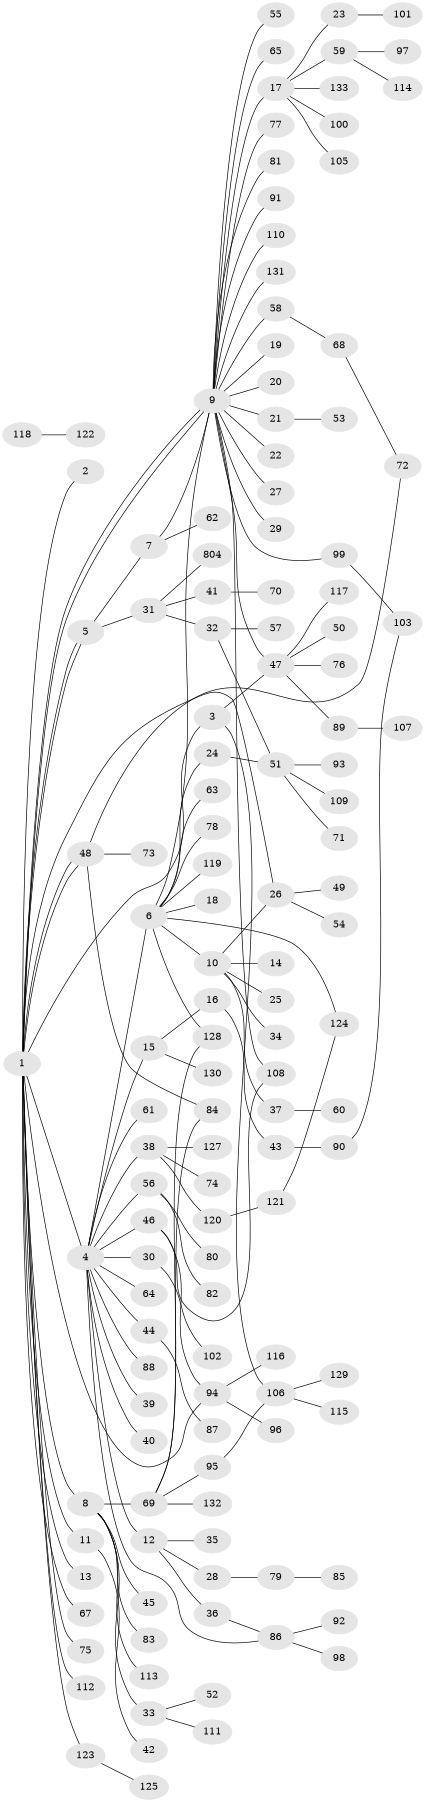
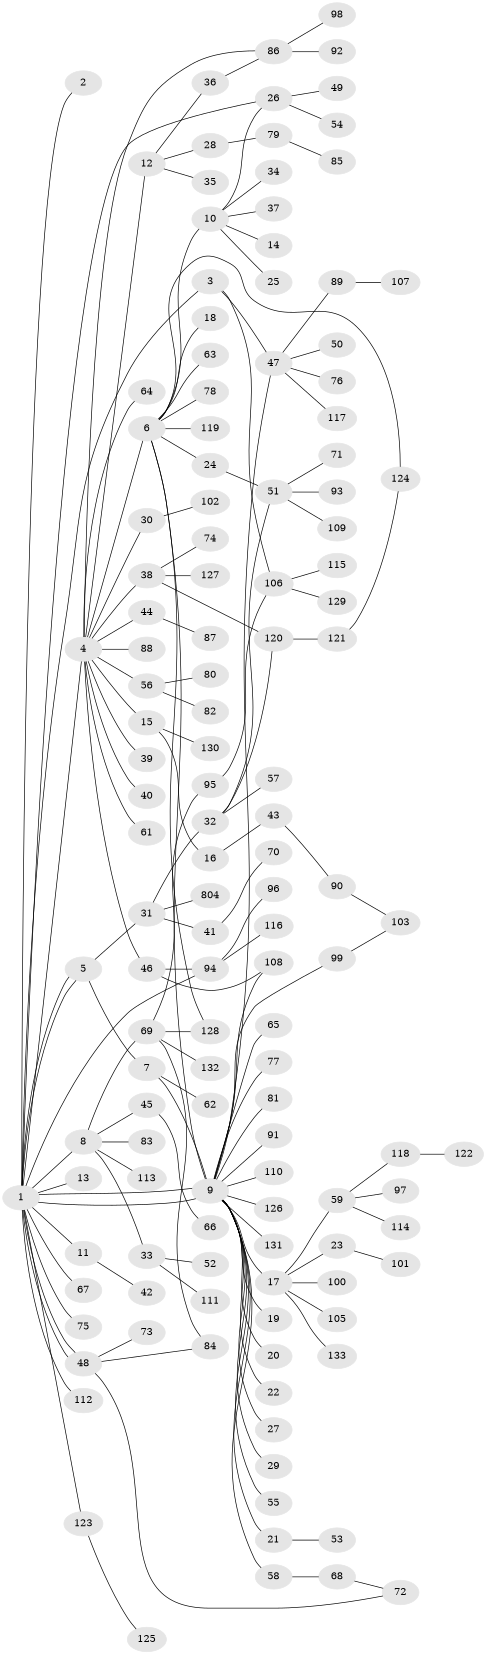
edge "120" -- "32": added
node "60": removed
edge "118" -- "59": added
node "126": added
node "66": added
